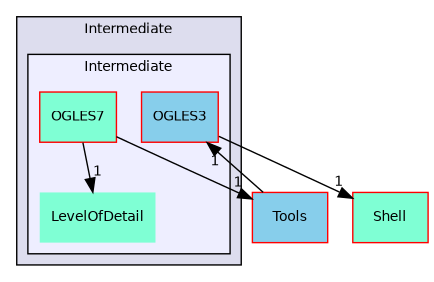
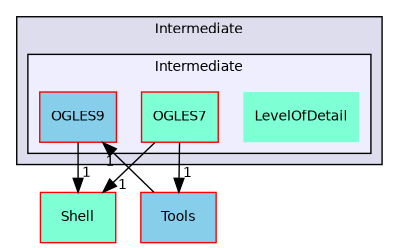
node "OGLES3": label "OGLES3" -> "OGLES9"
edge "OGLES7" -> "LevelOfDetail": now "OGLES7" -> "Shell"
